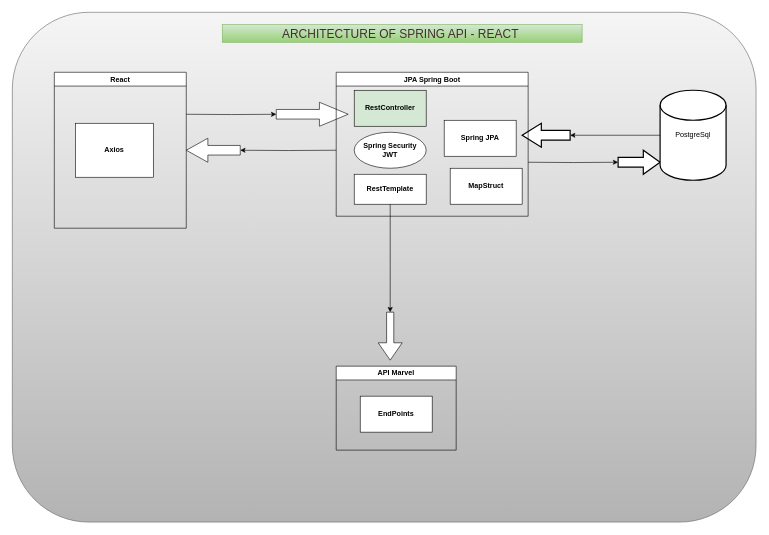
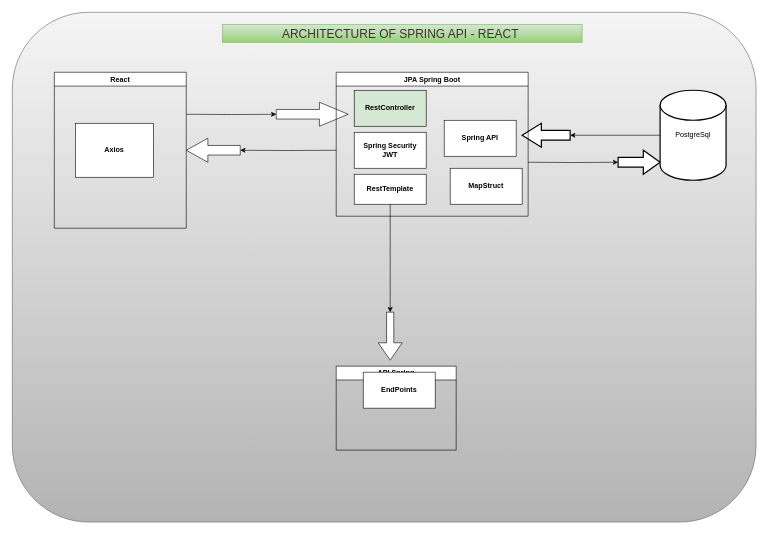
node "Spring JPA": label "Spring JPA" -> "Spring API"
node "Spring Security JWT": shape ellipse -> rectangle
node "API Marvel": label "API Marvel" -> "API Spring"
node "EndPoints": moved (396, 414) -> (399, 390)
